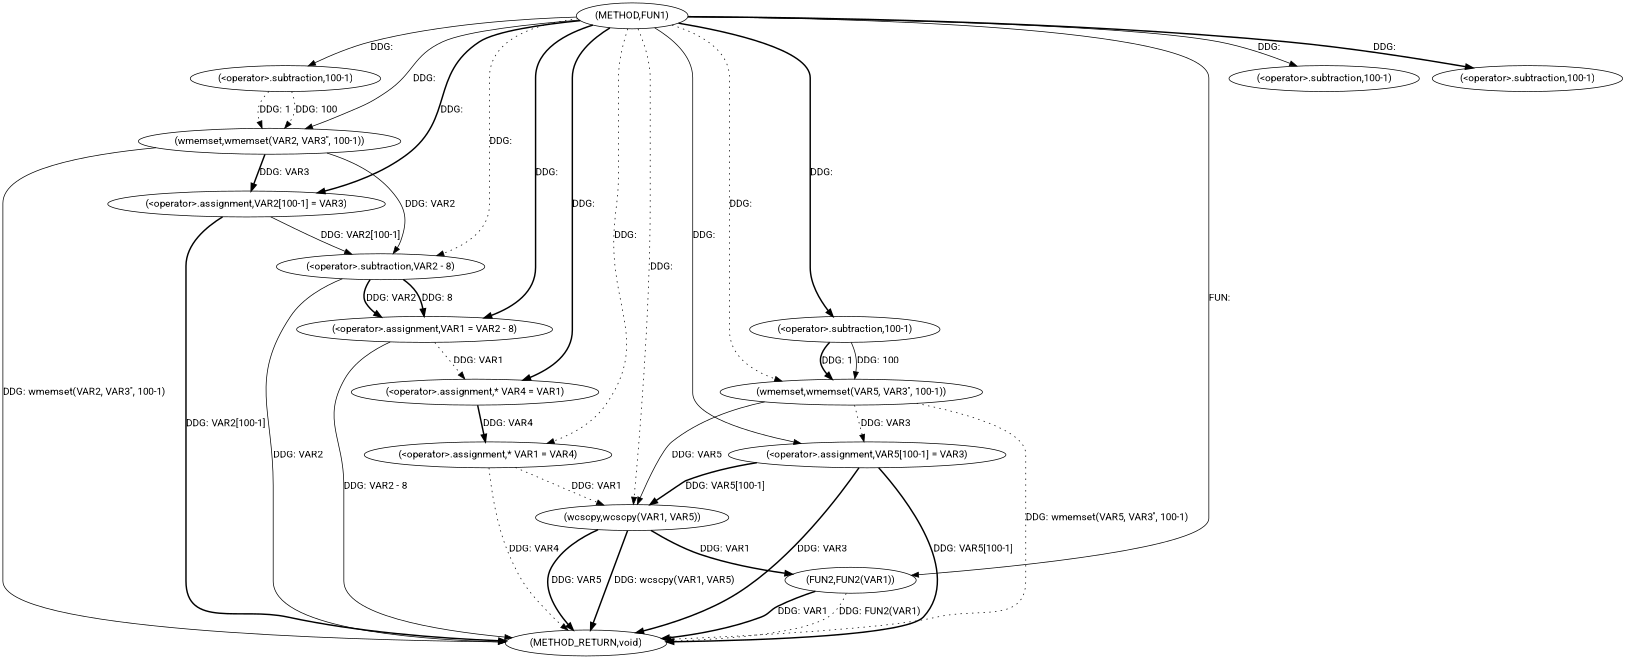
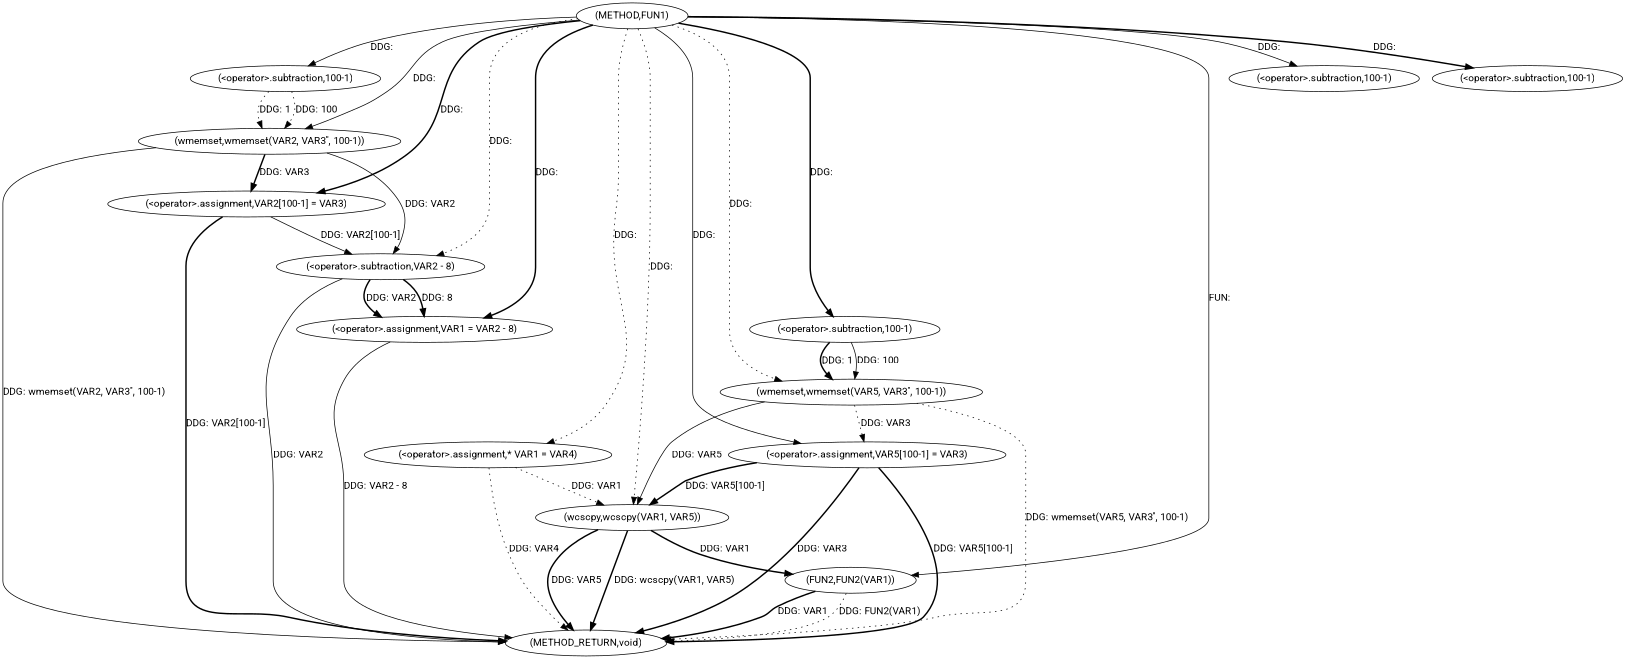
node "(<operator>.assignment,* VAR4 = VAR1)": removed
